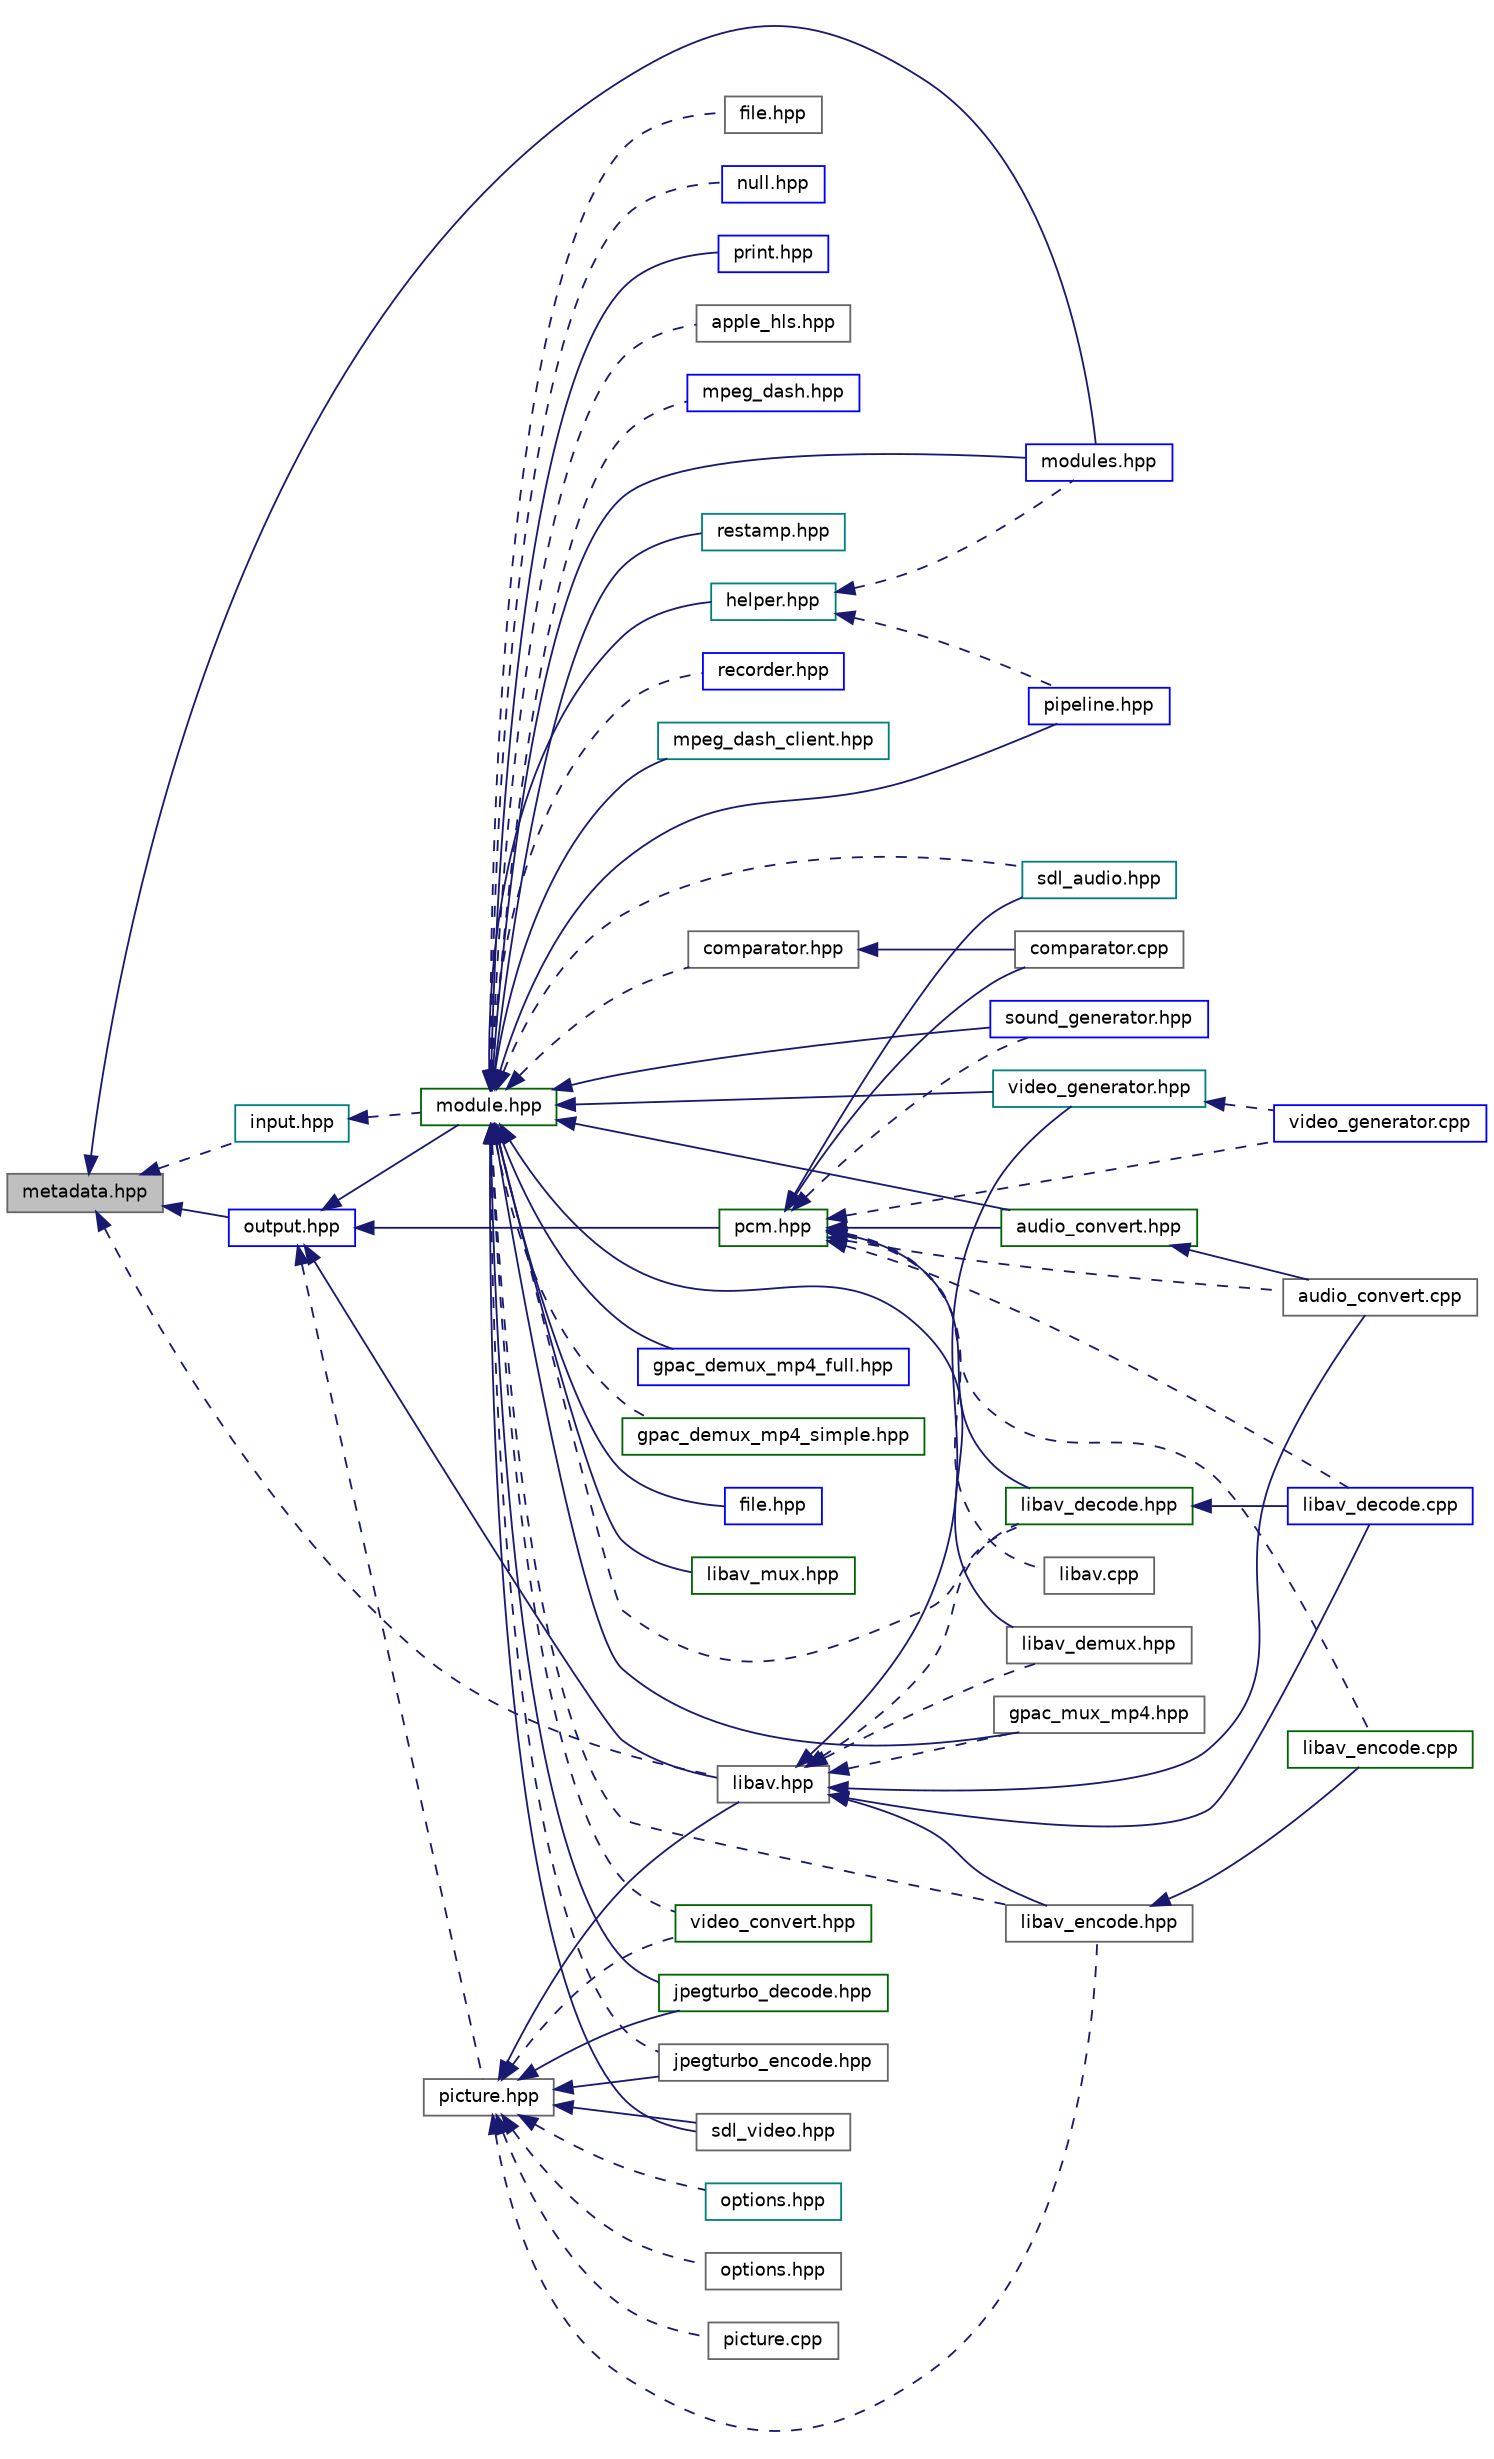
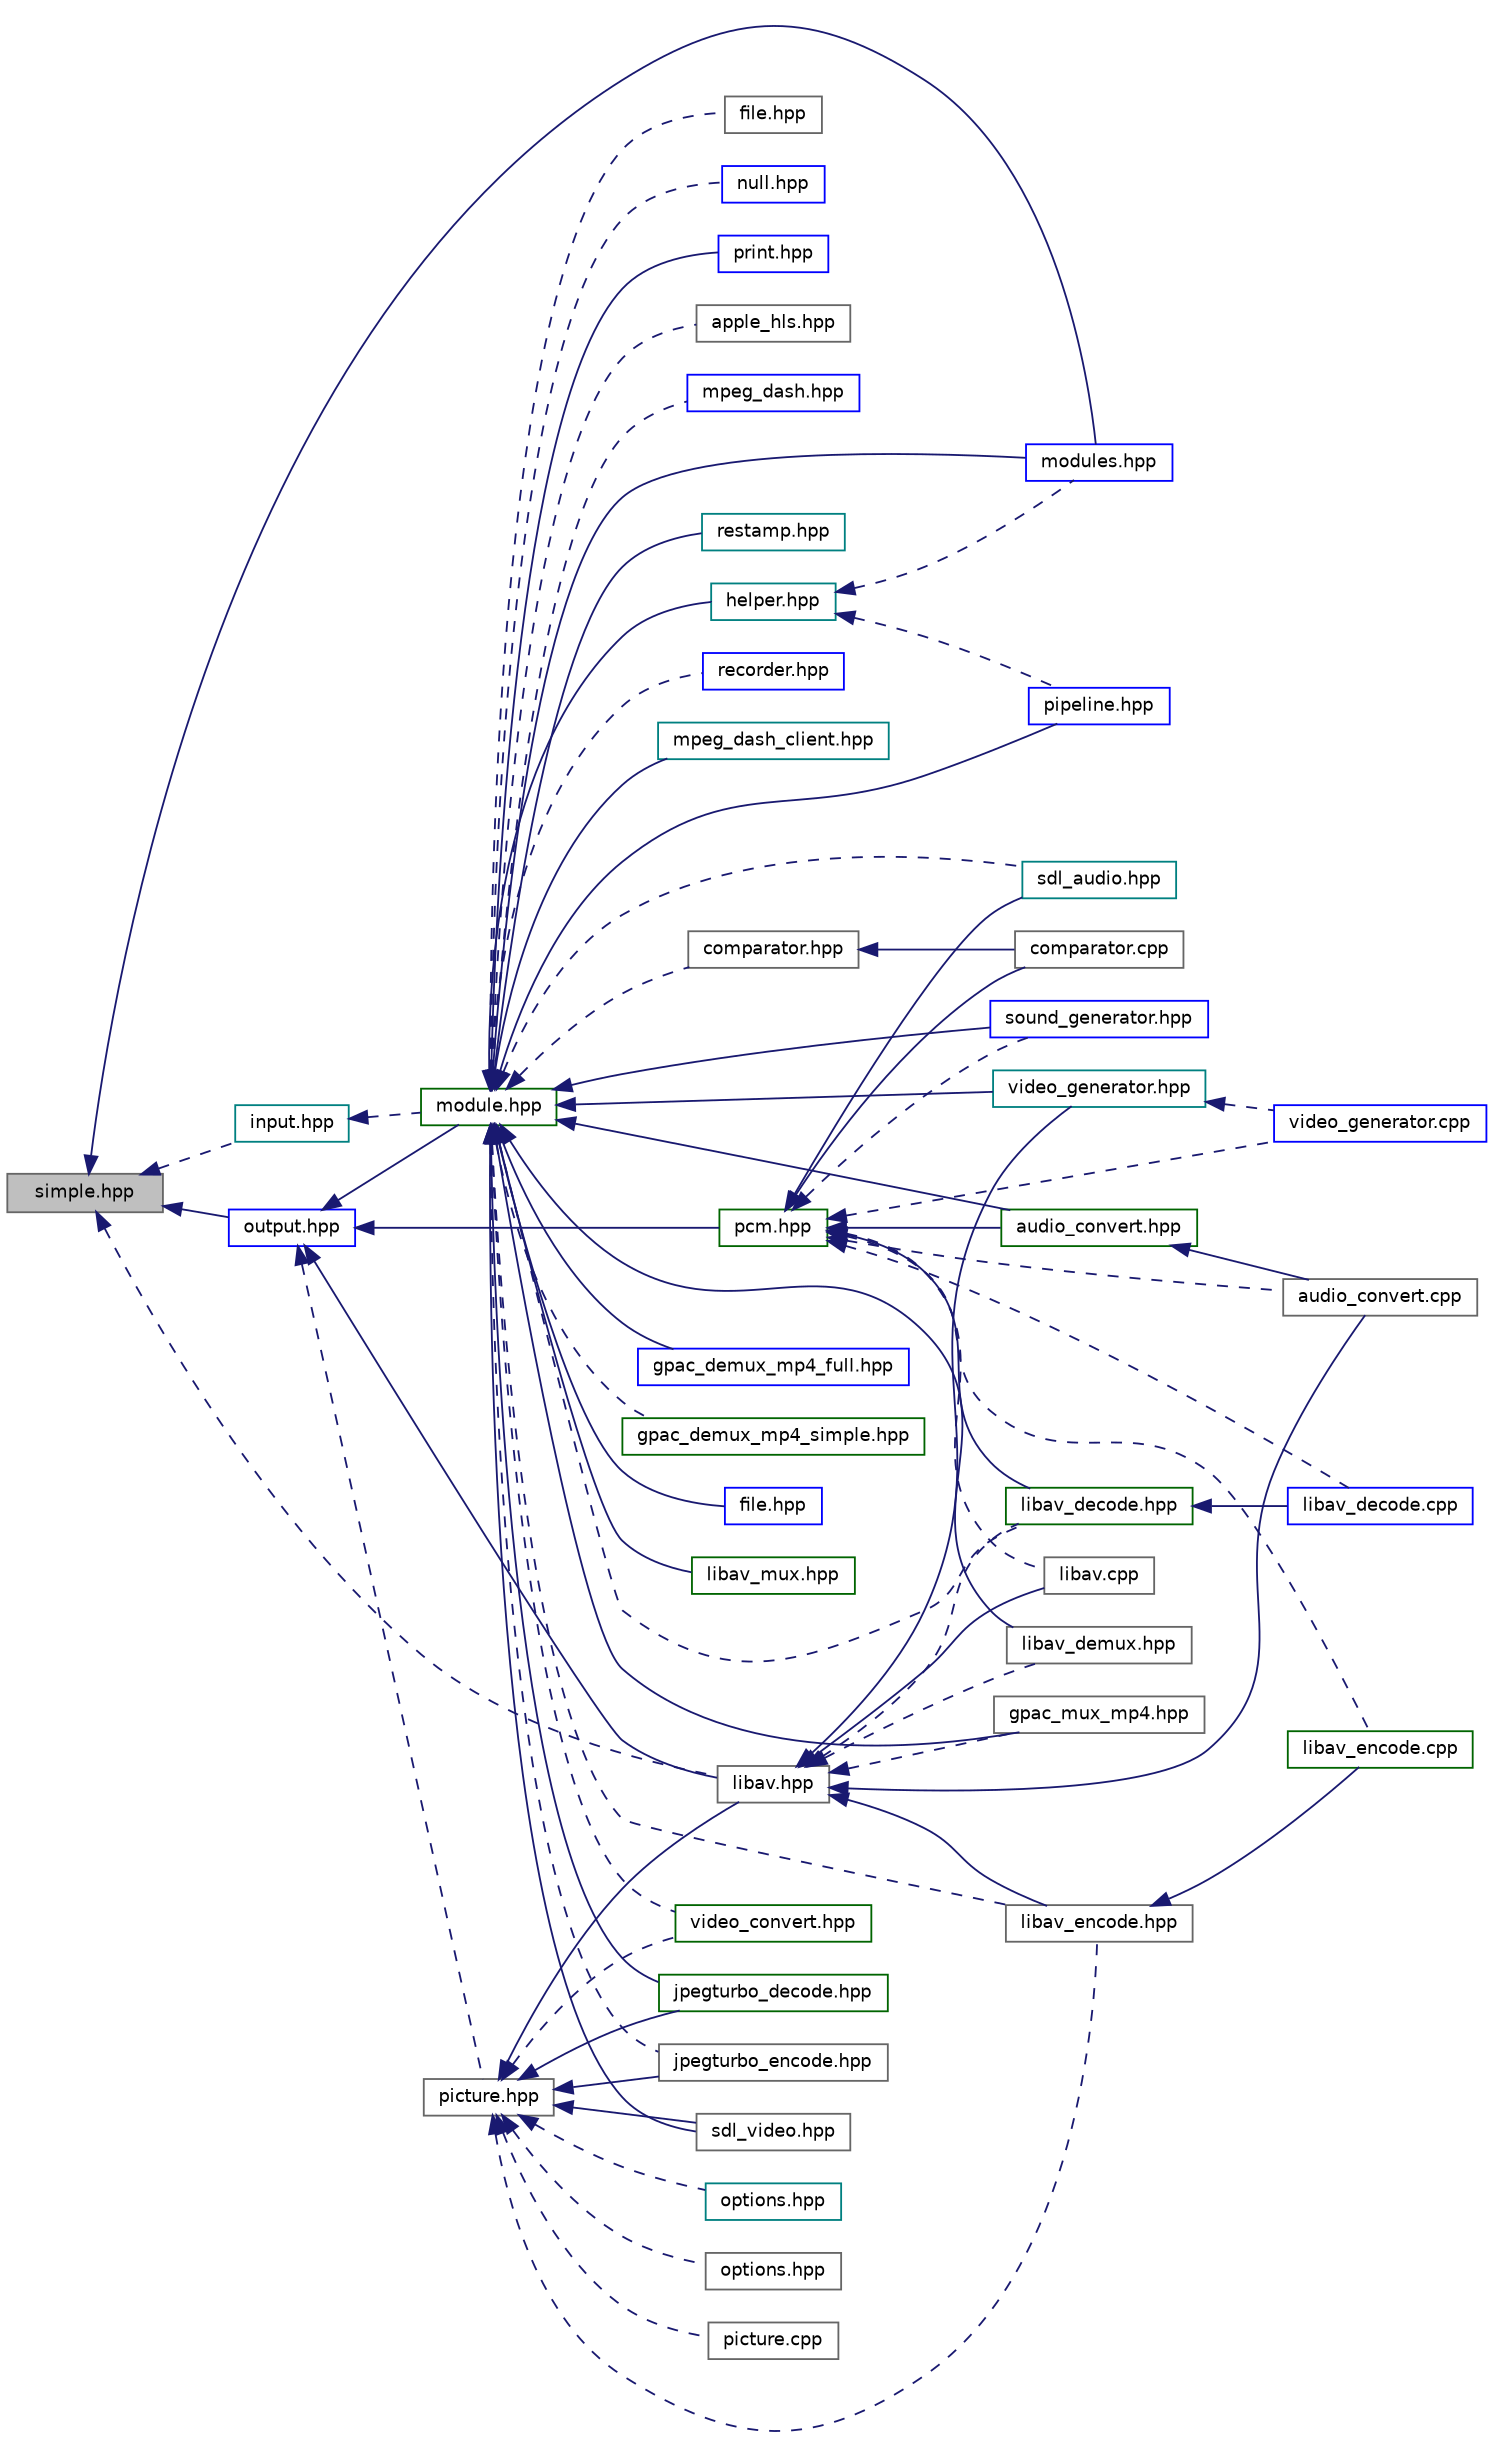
node "metadata.hpp": label "metadata.hpp" -> "simple.hpp"
edge "libav_decode.cpp" -> "libav.hpp": now "libav.cpp" -> "libav.hpp"
